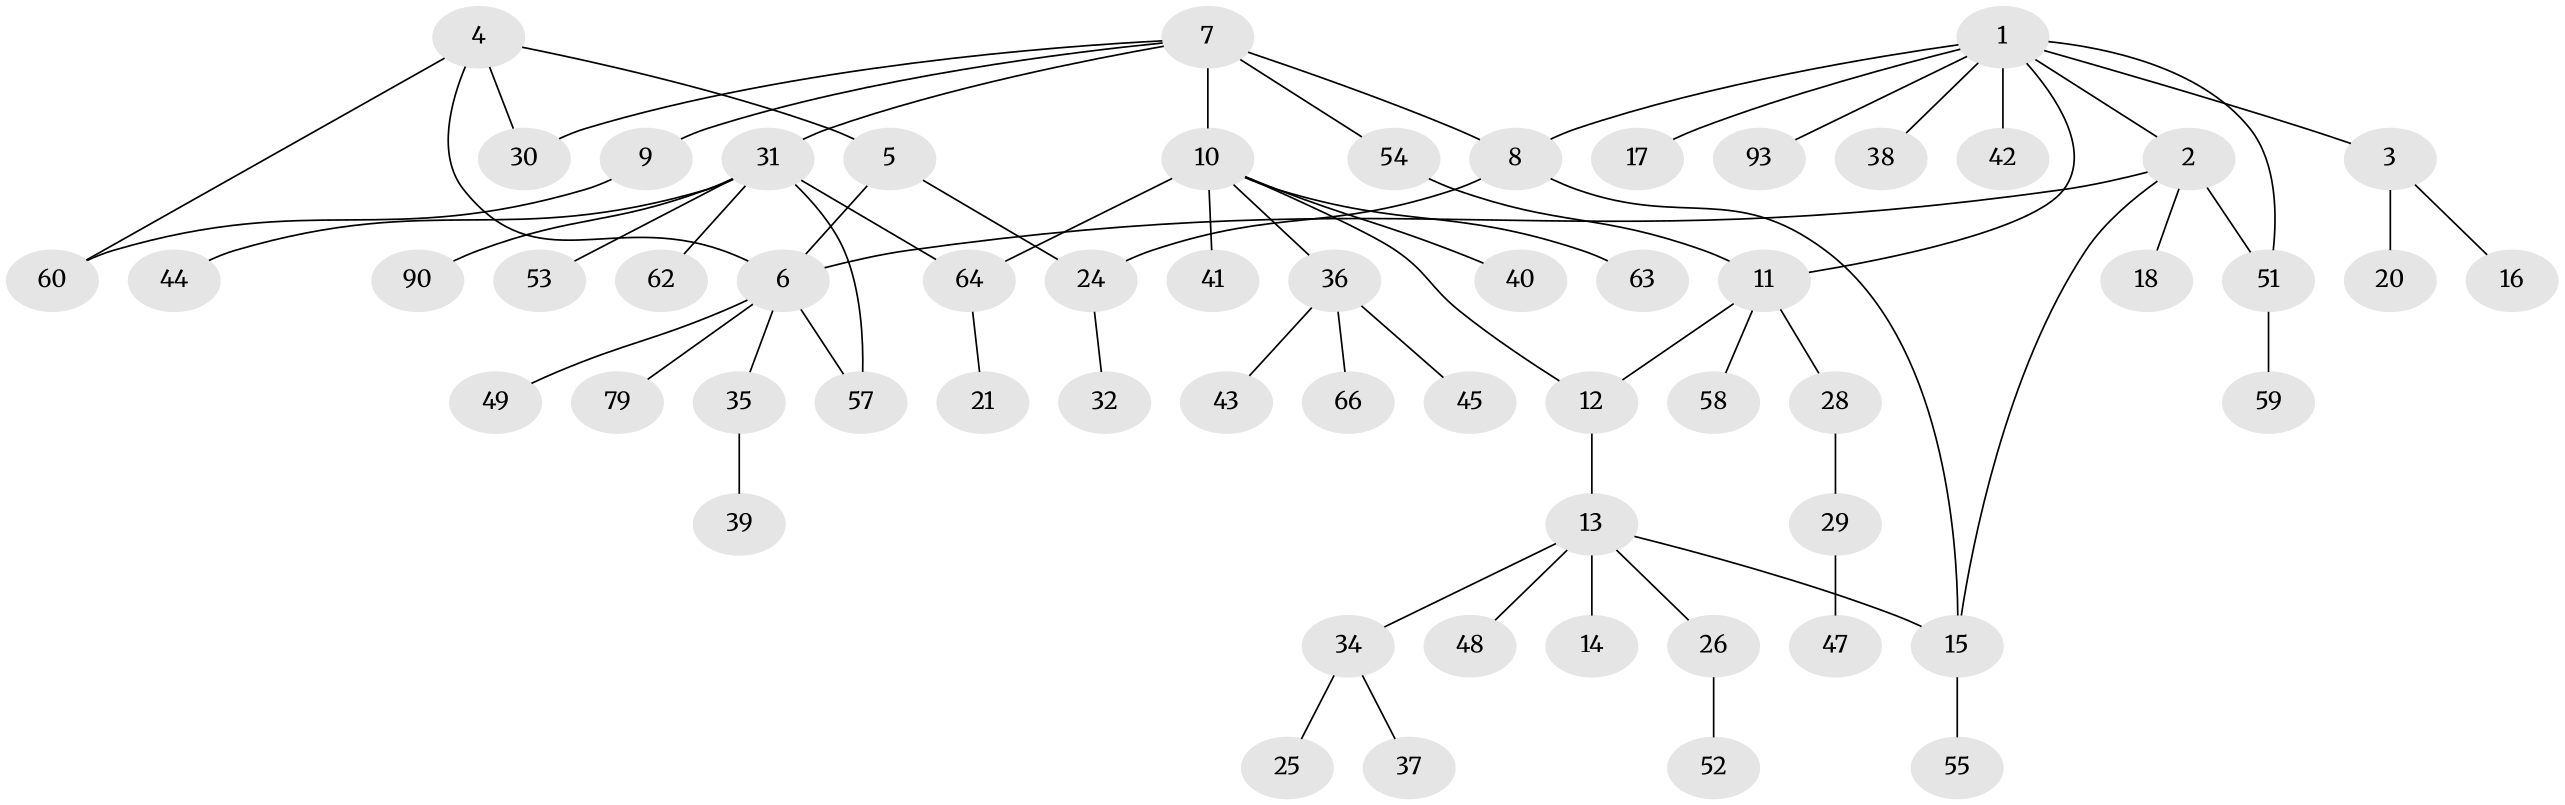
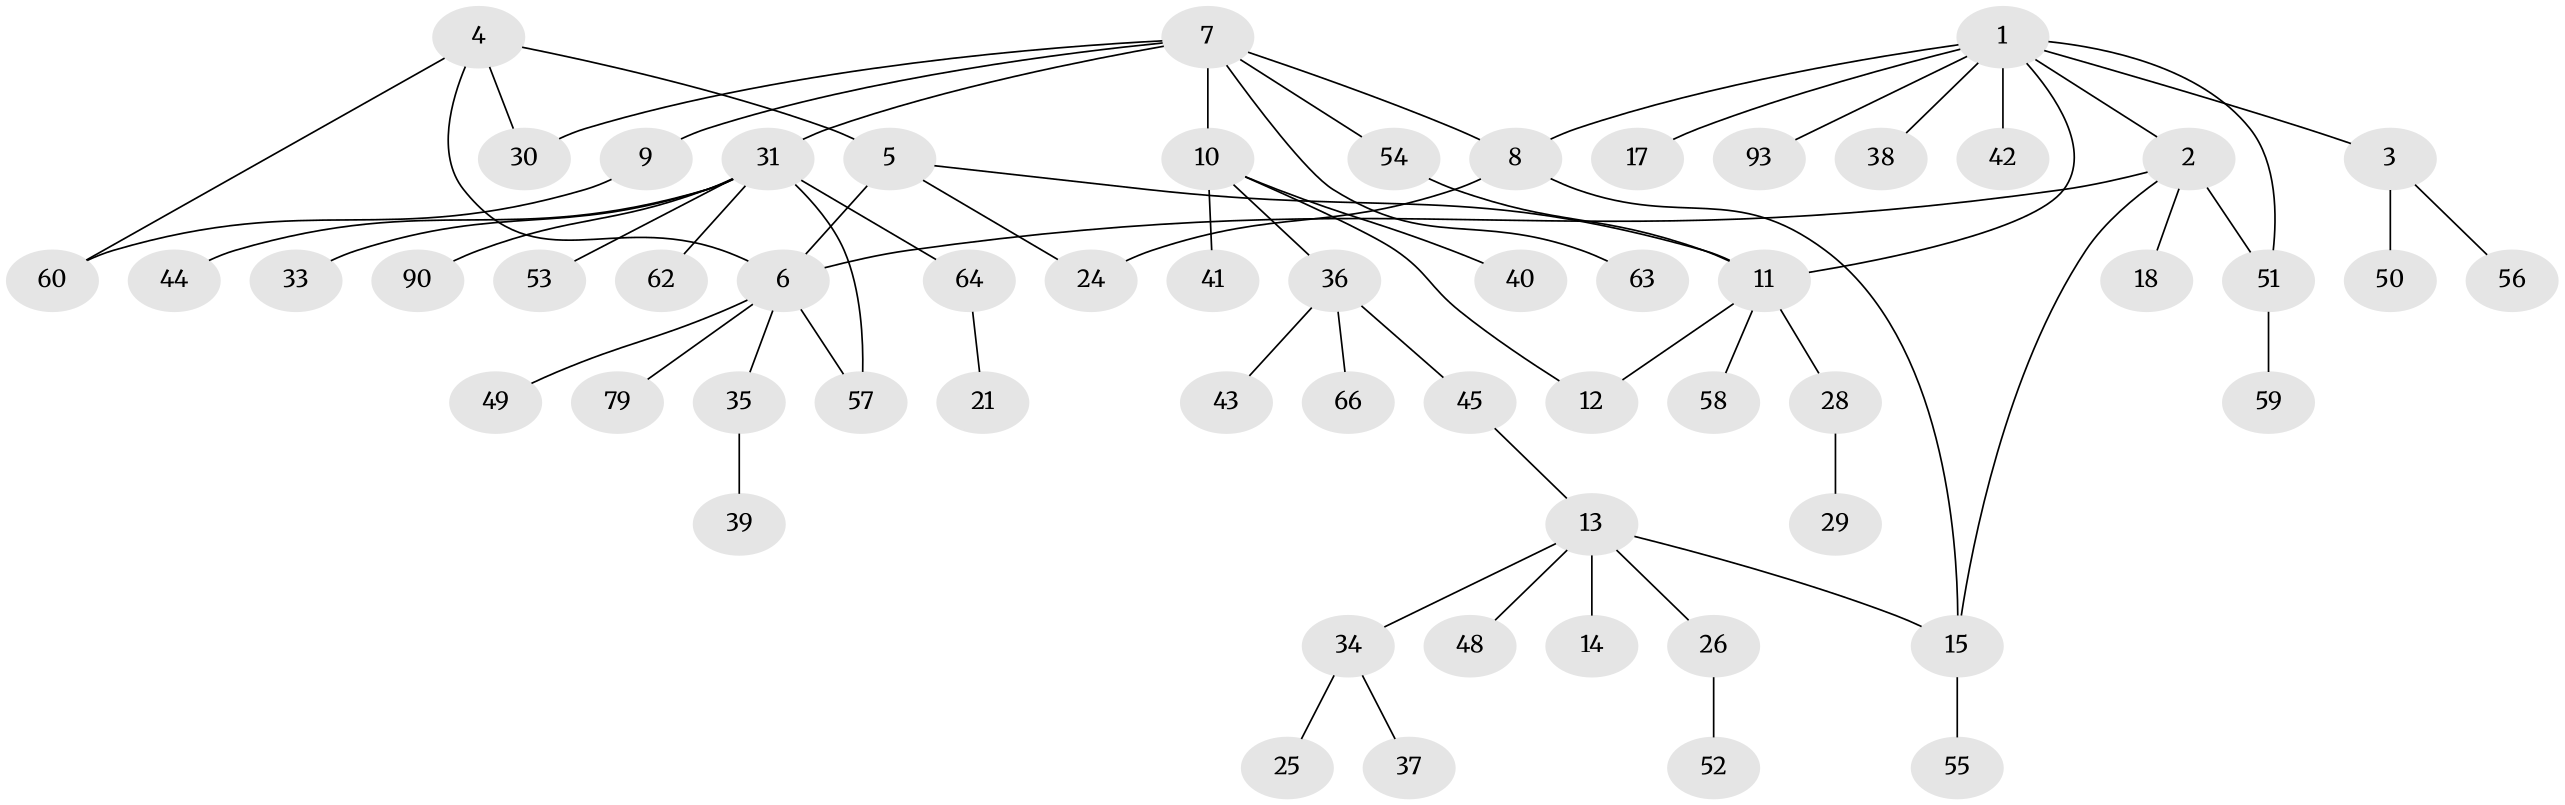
edge "5" -- "11": added
edge "10" -- "64": removed
edge "10" -- "63": now "7" -- "63"
node "33": added
node "20": label "20" -> "50"
node "16": label "16" -> "56"
node "32": removed
edge "12" -- "13": now "45" -- "13"
node "47": removed
